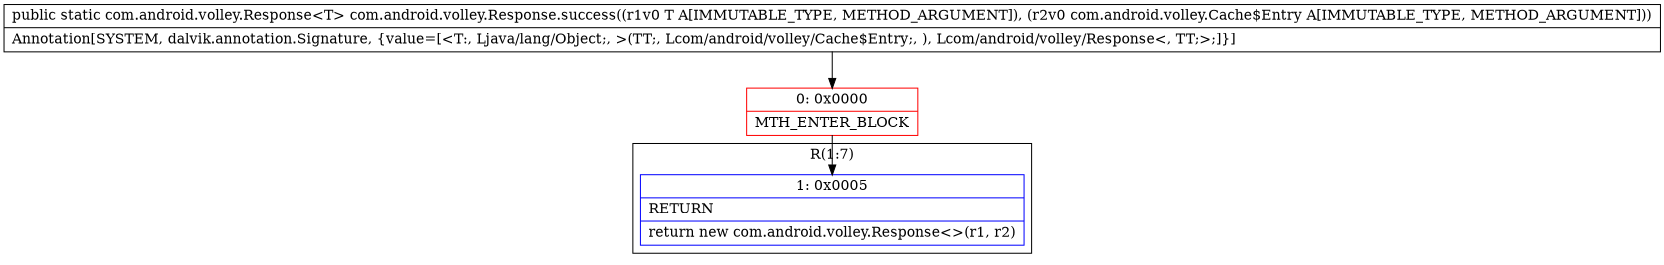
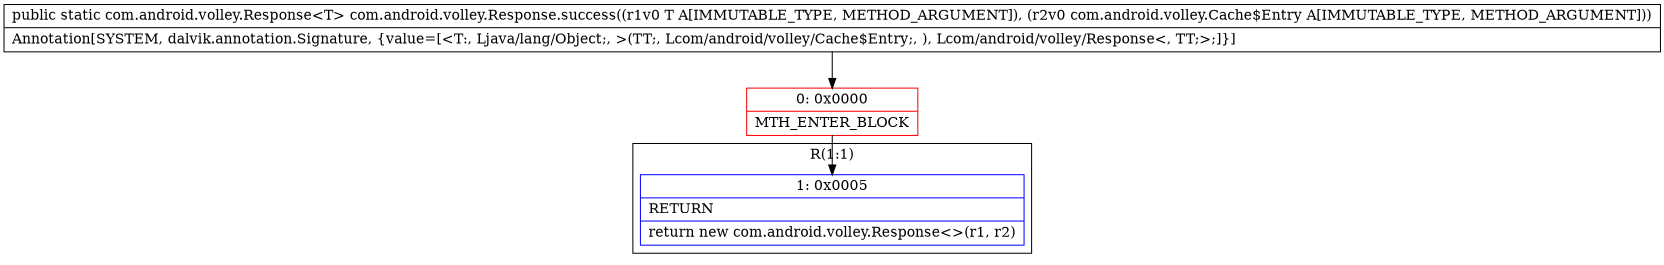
cluster "R(1:7)": label "R(1:7)" -> "R(1:1)"
